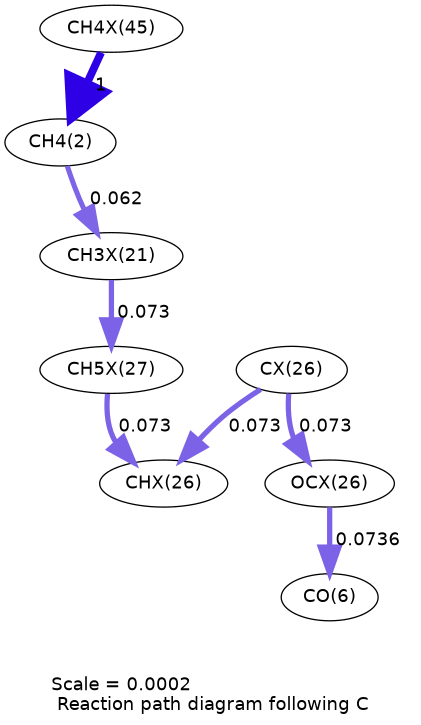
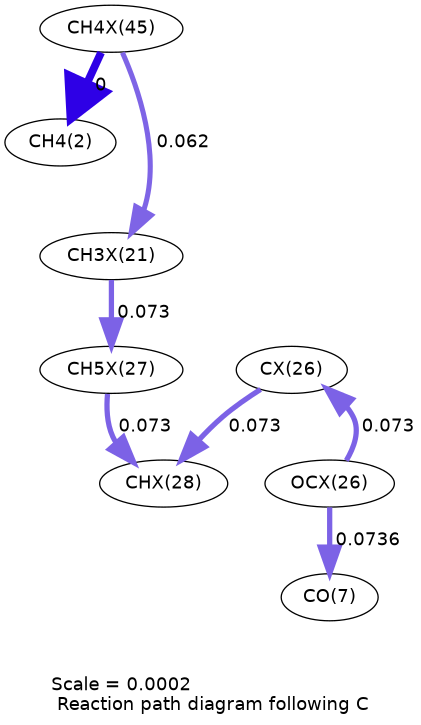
edge "CH4X(45)" -> "CH4(2)": label " 1" -> " 0"
edge "CH4(2)" -> "CH3X(21)": now "CH4X(45)" -> "CH3X(21)"
edge "CX(26)" -> "OCX(26)": reversed
node "CHX(26)": label "CHX(26)" -> "CHX(28)"
node "CO(6)": label "CO(6)" -> "CO(7)"
